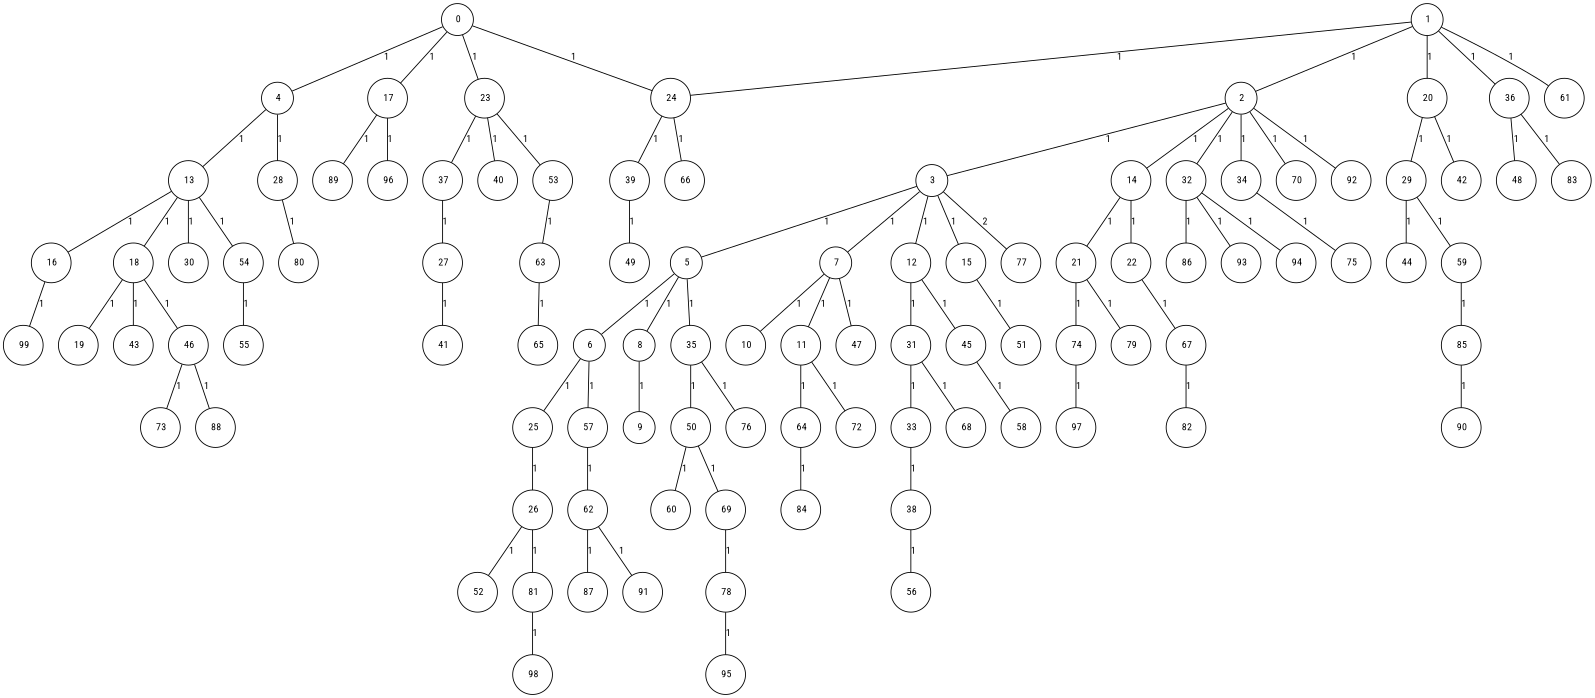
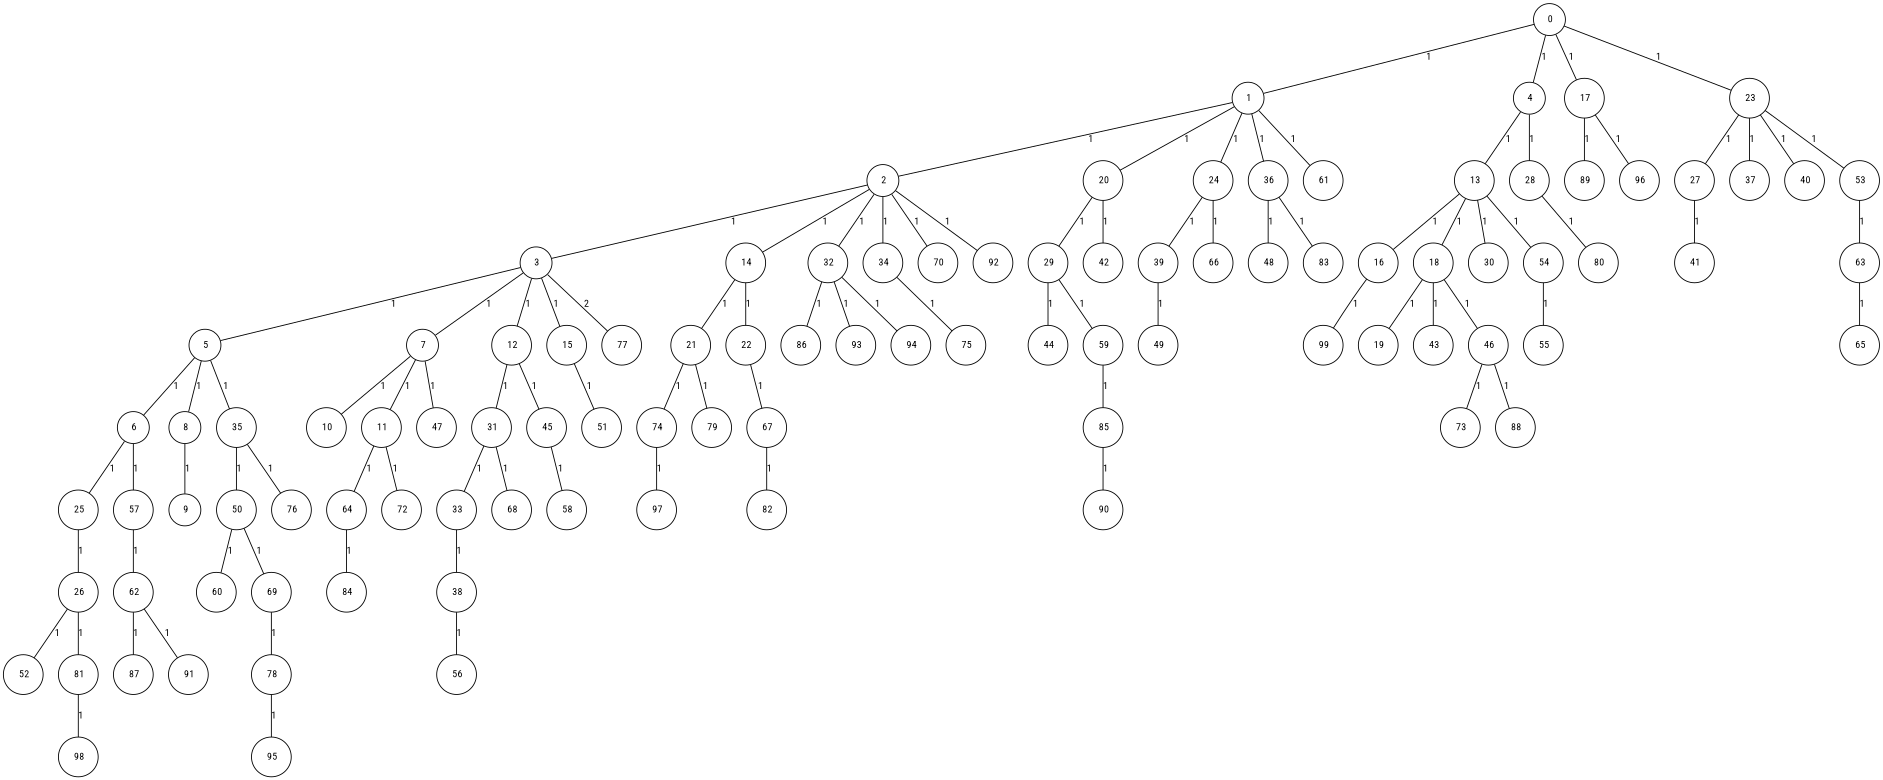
edge "0" -- "24": now "0" -- "1"
edge "37" -- "27": now "23" -- "27"
